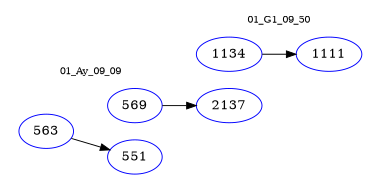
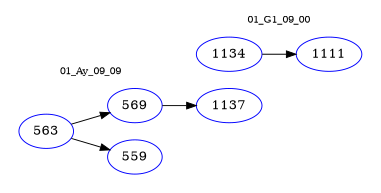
cluster "01_G1_09_50": label "01_G1_09_50" -> "01_G1_09_00"
node "2137": label "2137" -> "1137"
edge "563" -> "569": added
node "551": label "551" -> "559"
